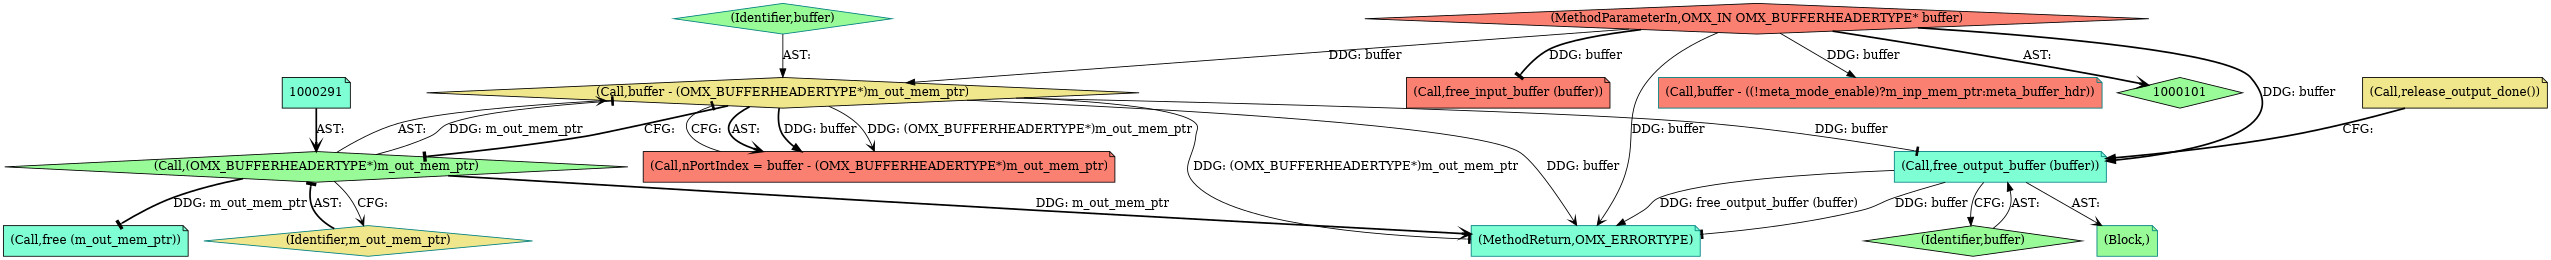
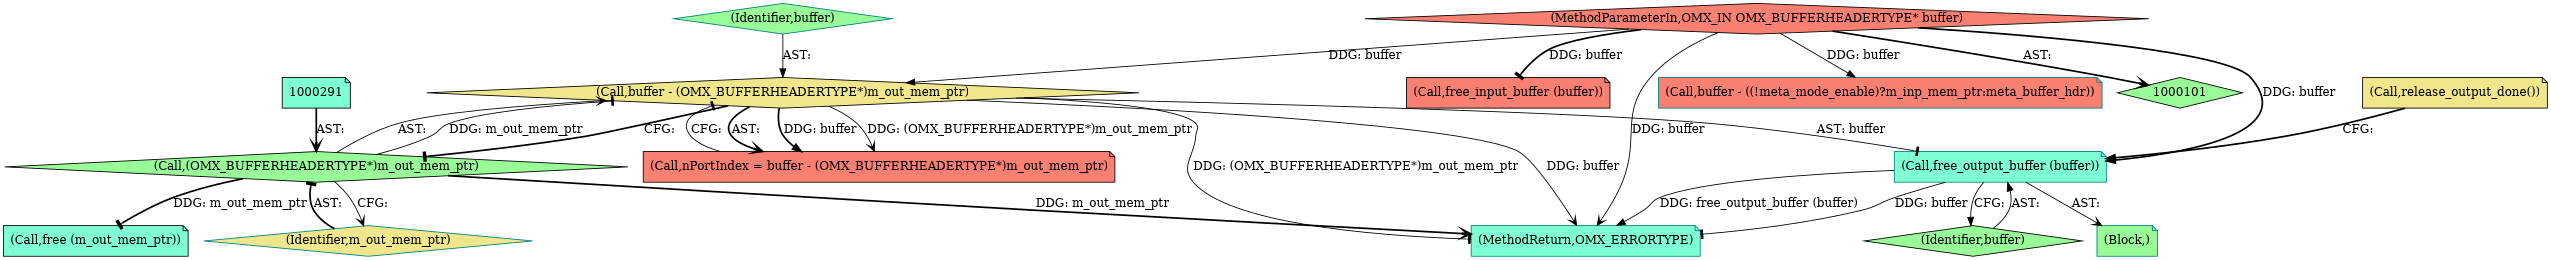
edge "(Call,buffer - (OMX_BUFFERHEADERTYPE*)m_out_mem_ptr)" -> "(Call,free_output_buffer (buffer))": label "DDG: buffer" -> "AST: buffer"
